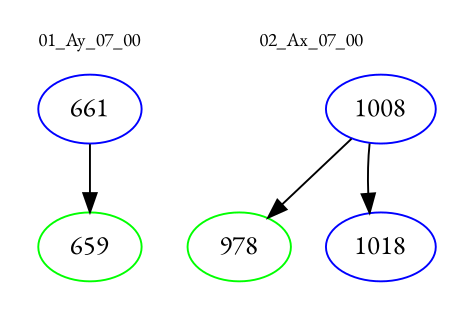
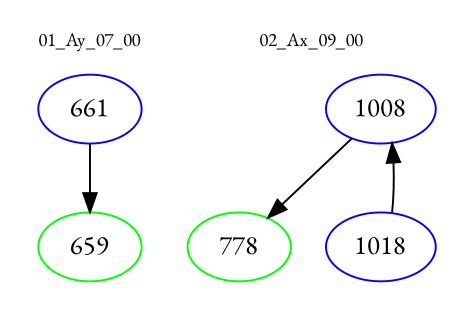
cluster "02_Ax_07_00": label "02_Ax_07_00" -> "02_Ax_09_00"
edge "1008" -> "1018": reversed
node "978": label "978" -> "778"
